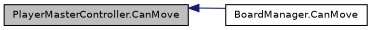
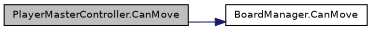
edge "BoardManager.CanMove" -> "PlayerMasterController.CanMove": reversed
